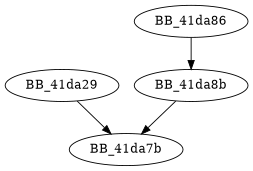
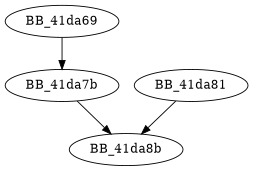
node "BB_41da86": label "BB_41da86" -> "BB_41da81"
node "BB_41da29": label "BB_41da29" -> "BB_41da69"
edge "BB_41da8b" -> "BB_41da7b": reversed
